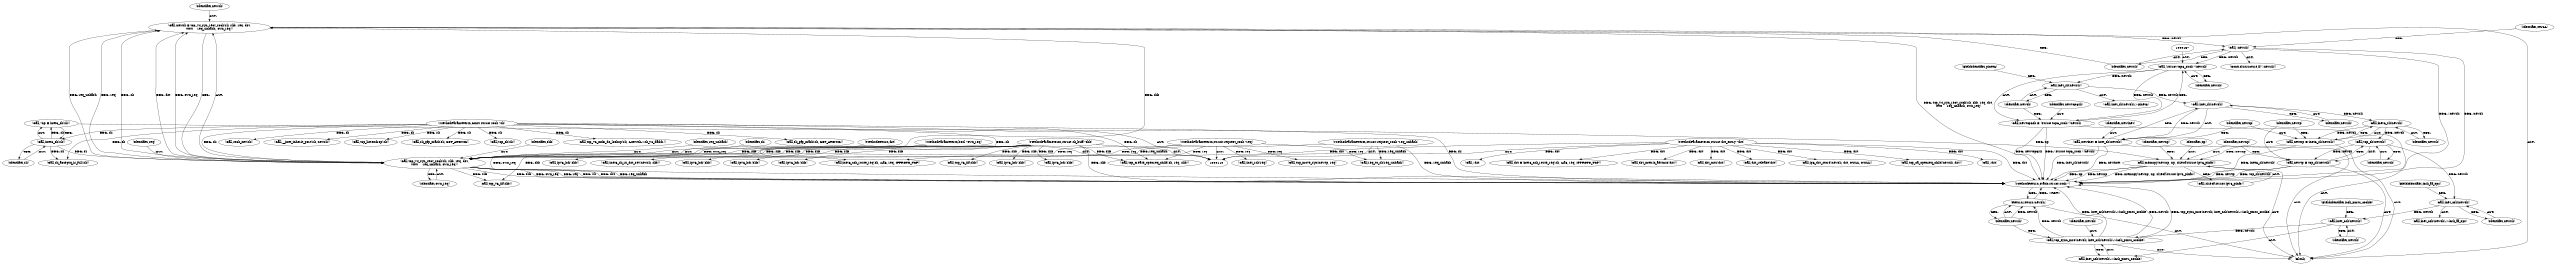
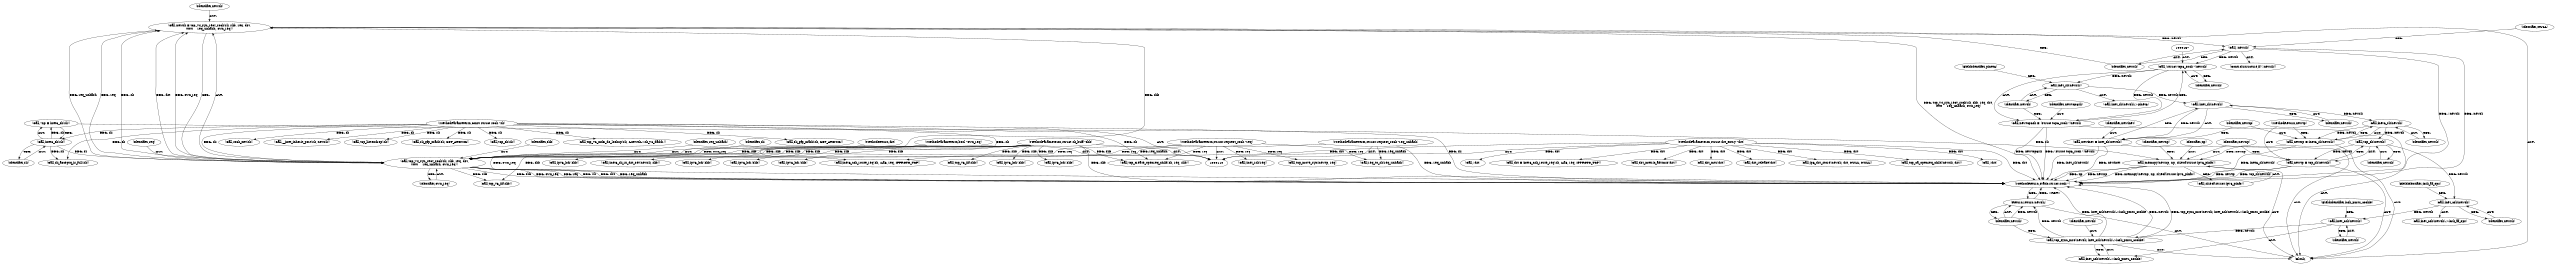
node "(Identifier,newtp)": label "(Identifier,newtp)" -> "(MethodReturn,newtp)"
edge "(Call,*np = inet6_sk(sk))" -> "(Call,memcpy(newnp, np, sizeof(struct ipv6_pinfo)))": label "DDG: np" -> "DDG: sk"
